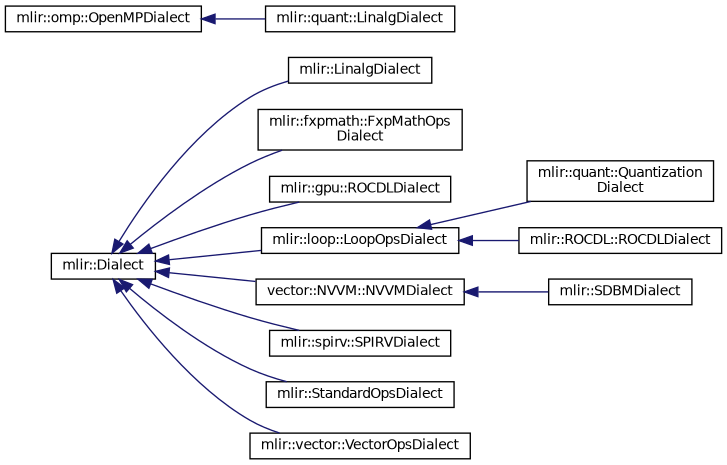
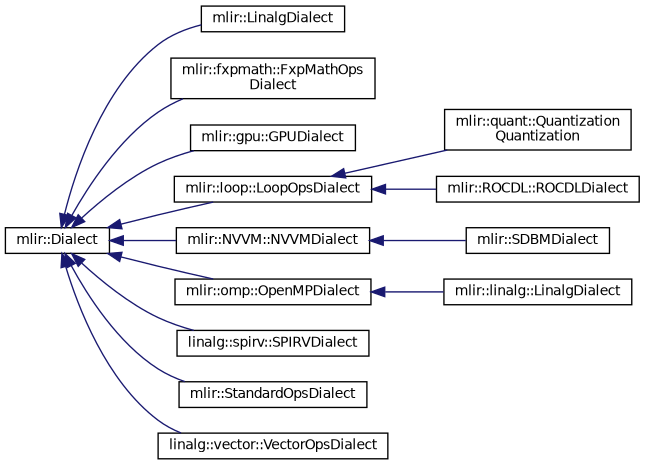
node "mlir::quant::LinalgDialect": label "mlir::quant::LinalgDialect" -> "mlir::linalg::LinalgDialect"
node "mlir::quant::Quantization Dialect": label "mlir::quant::Quantization Dialect" -> "mlir::quant::Quantization Quantization"
node "mlir::gpu::ROCDLDialect": label "mlir::gpu::ROCDLDialect" -> "mlir::gpu::GPUDialect"
edge "mlir::omp::OpenMPDialect" -> "mlir::Dialect": added
node "vector::NVVM::NVVMDialect": label "vector::NVVM::NVVMDialect" -> "mlir::NVVM::NVVMDialect"
node "mlir::spirv::SPIRVDialect": label "mlir::spirv::SPIRVDialect" -> "linalg::spirv::SPIRVDialect"
node "mlir::vector::VectorOpsDialect": label "mlir::vector::VectorOpsDialect" -> "linalg::vector::VectorOpsDialect"
